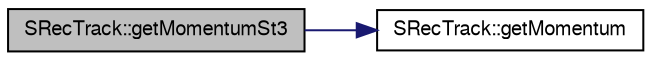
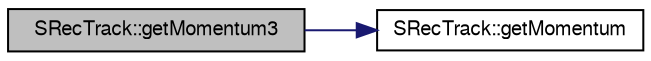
node "SRecTrack::getMomentumSt3": label "SRecTrack::getMomentumSt3" -> "SRecTrack::getMomentum3"
